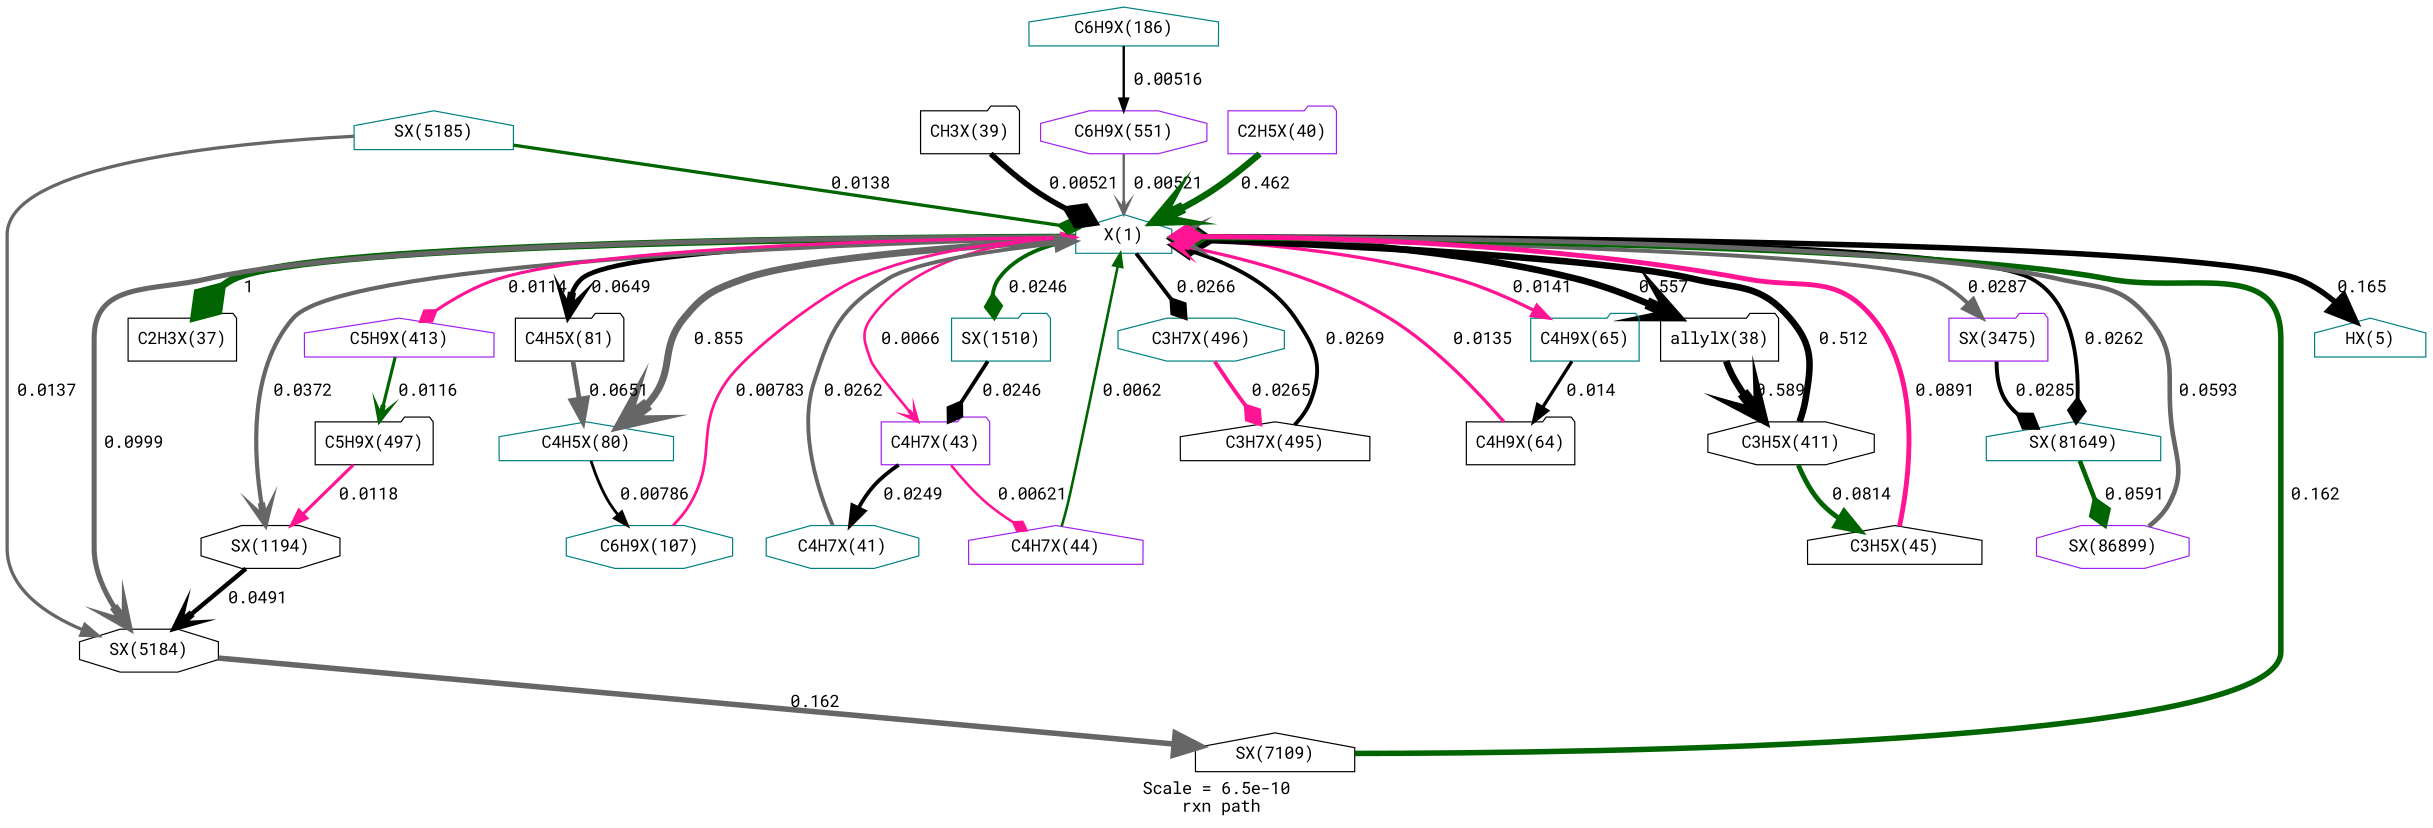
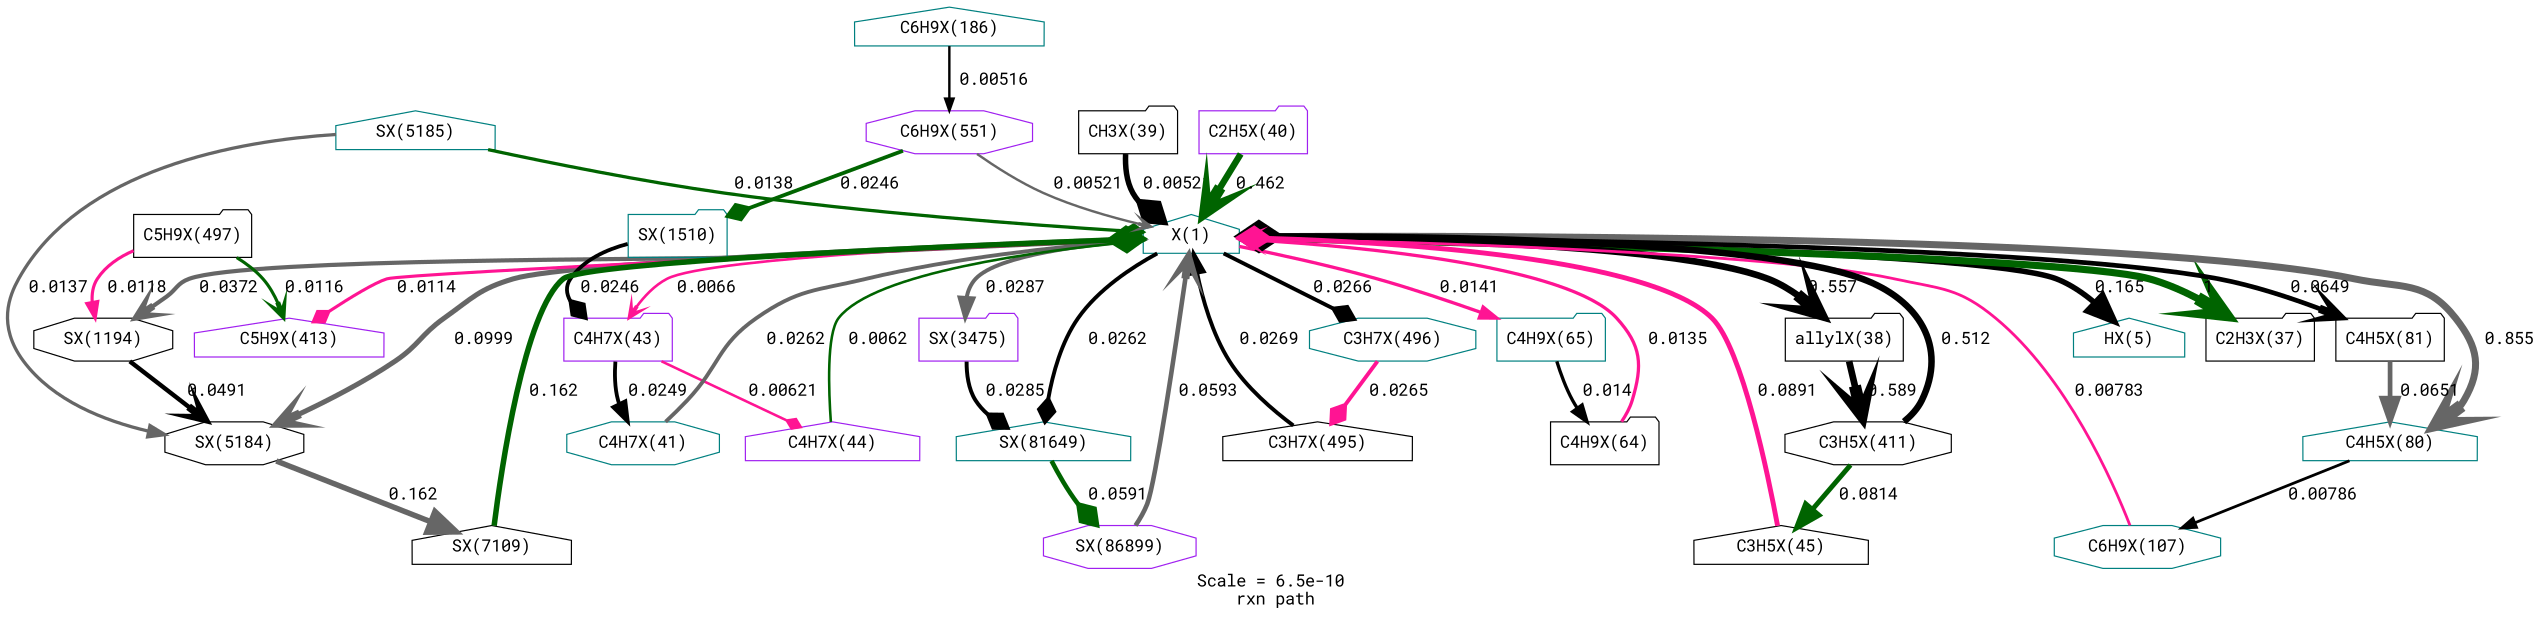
edge "X(1)" -> "C2H3X(37)": arrowhead diamond -> vee
edge "X(1)" -> "SX(1510)": now "C6H9X(551)" -> "SX(1510)"
edge "C5H9X(413)" -> "C5H9X(497)": reversed
